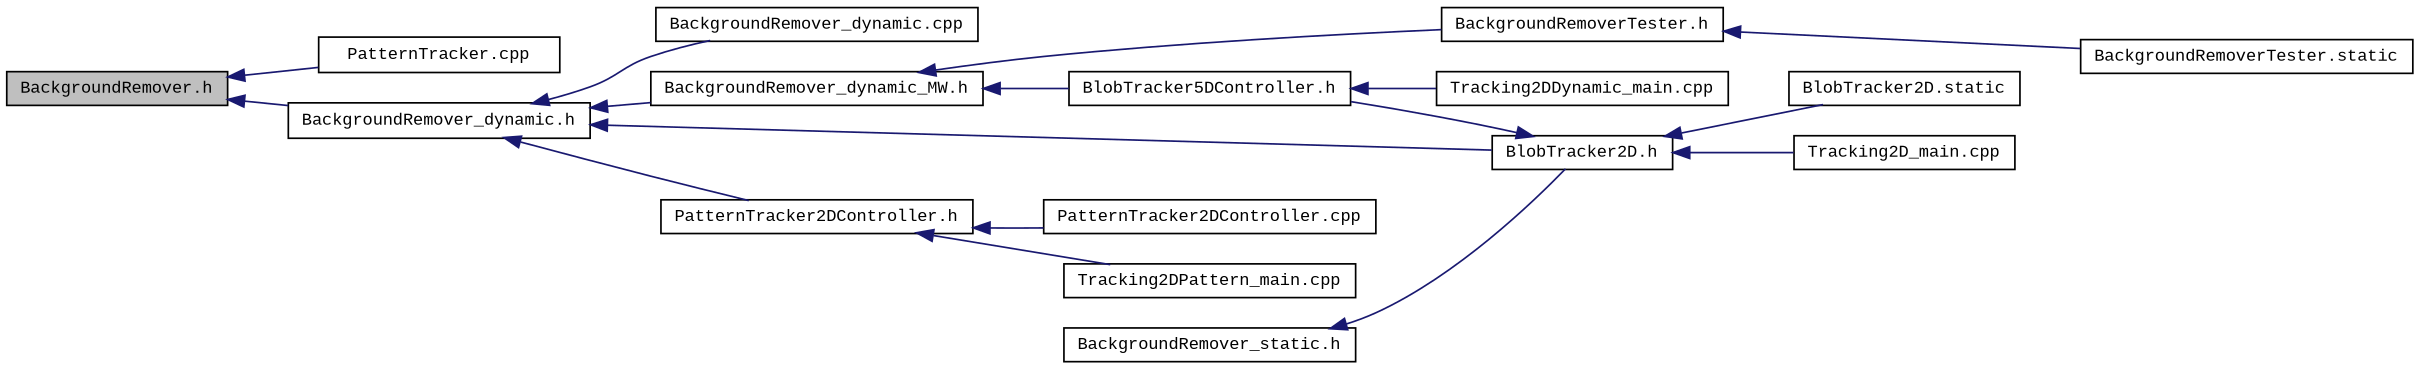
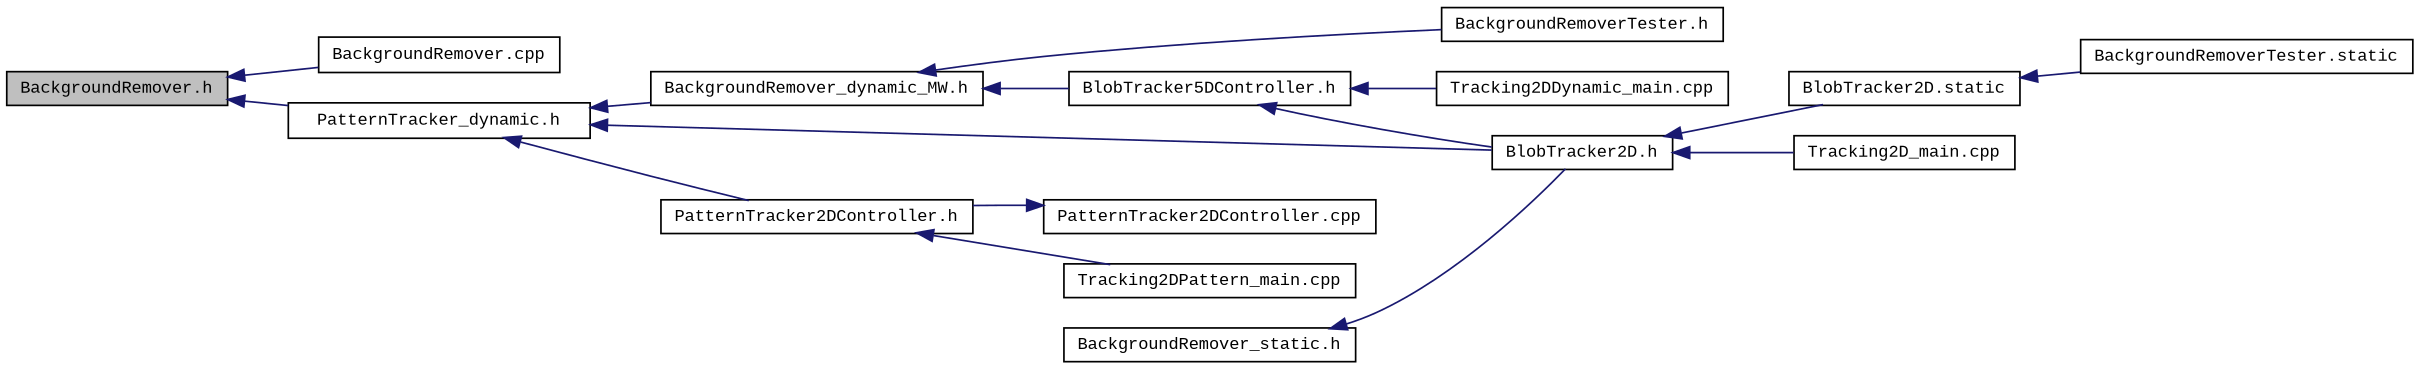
node "BackgroundRemover_dynamic.cpp": removed
edge "BackgroundRemoverTester.static" -> "BackgroundRemoverTester.h": now "BackgroundRemoverTester.static" -> "BlobTracker2D.static"
node "PatternTracker.cpp": label "PatternTracker.cpp" -> "BackgroundRemover.cpp"
edge "BlobTracker5DController.h" -> "BlobTracker2D.h": reversed
node "BackgroundRemover_dynamic.h": label "BackgroundRemover_dynamic.h" -> "PatternTracker_dynamic.h"
edge "PatternTracker2DController.cpp" -> "PatternTracker2DController.h": reversed
